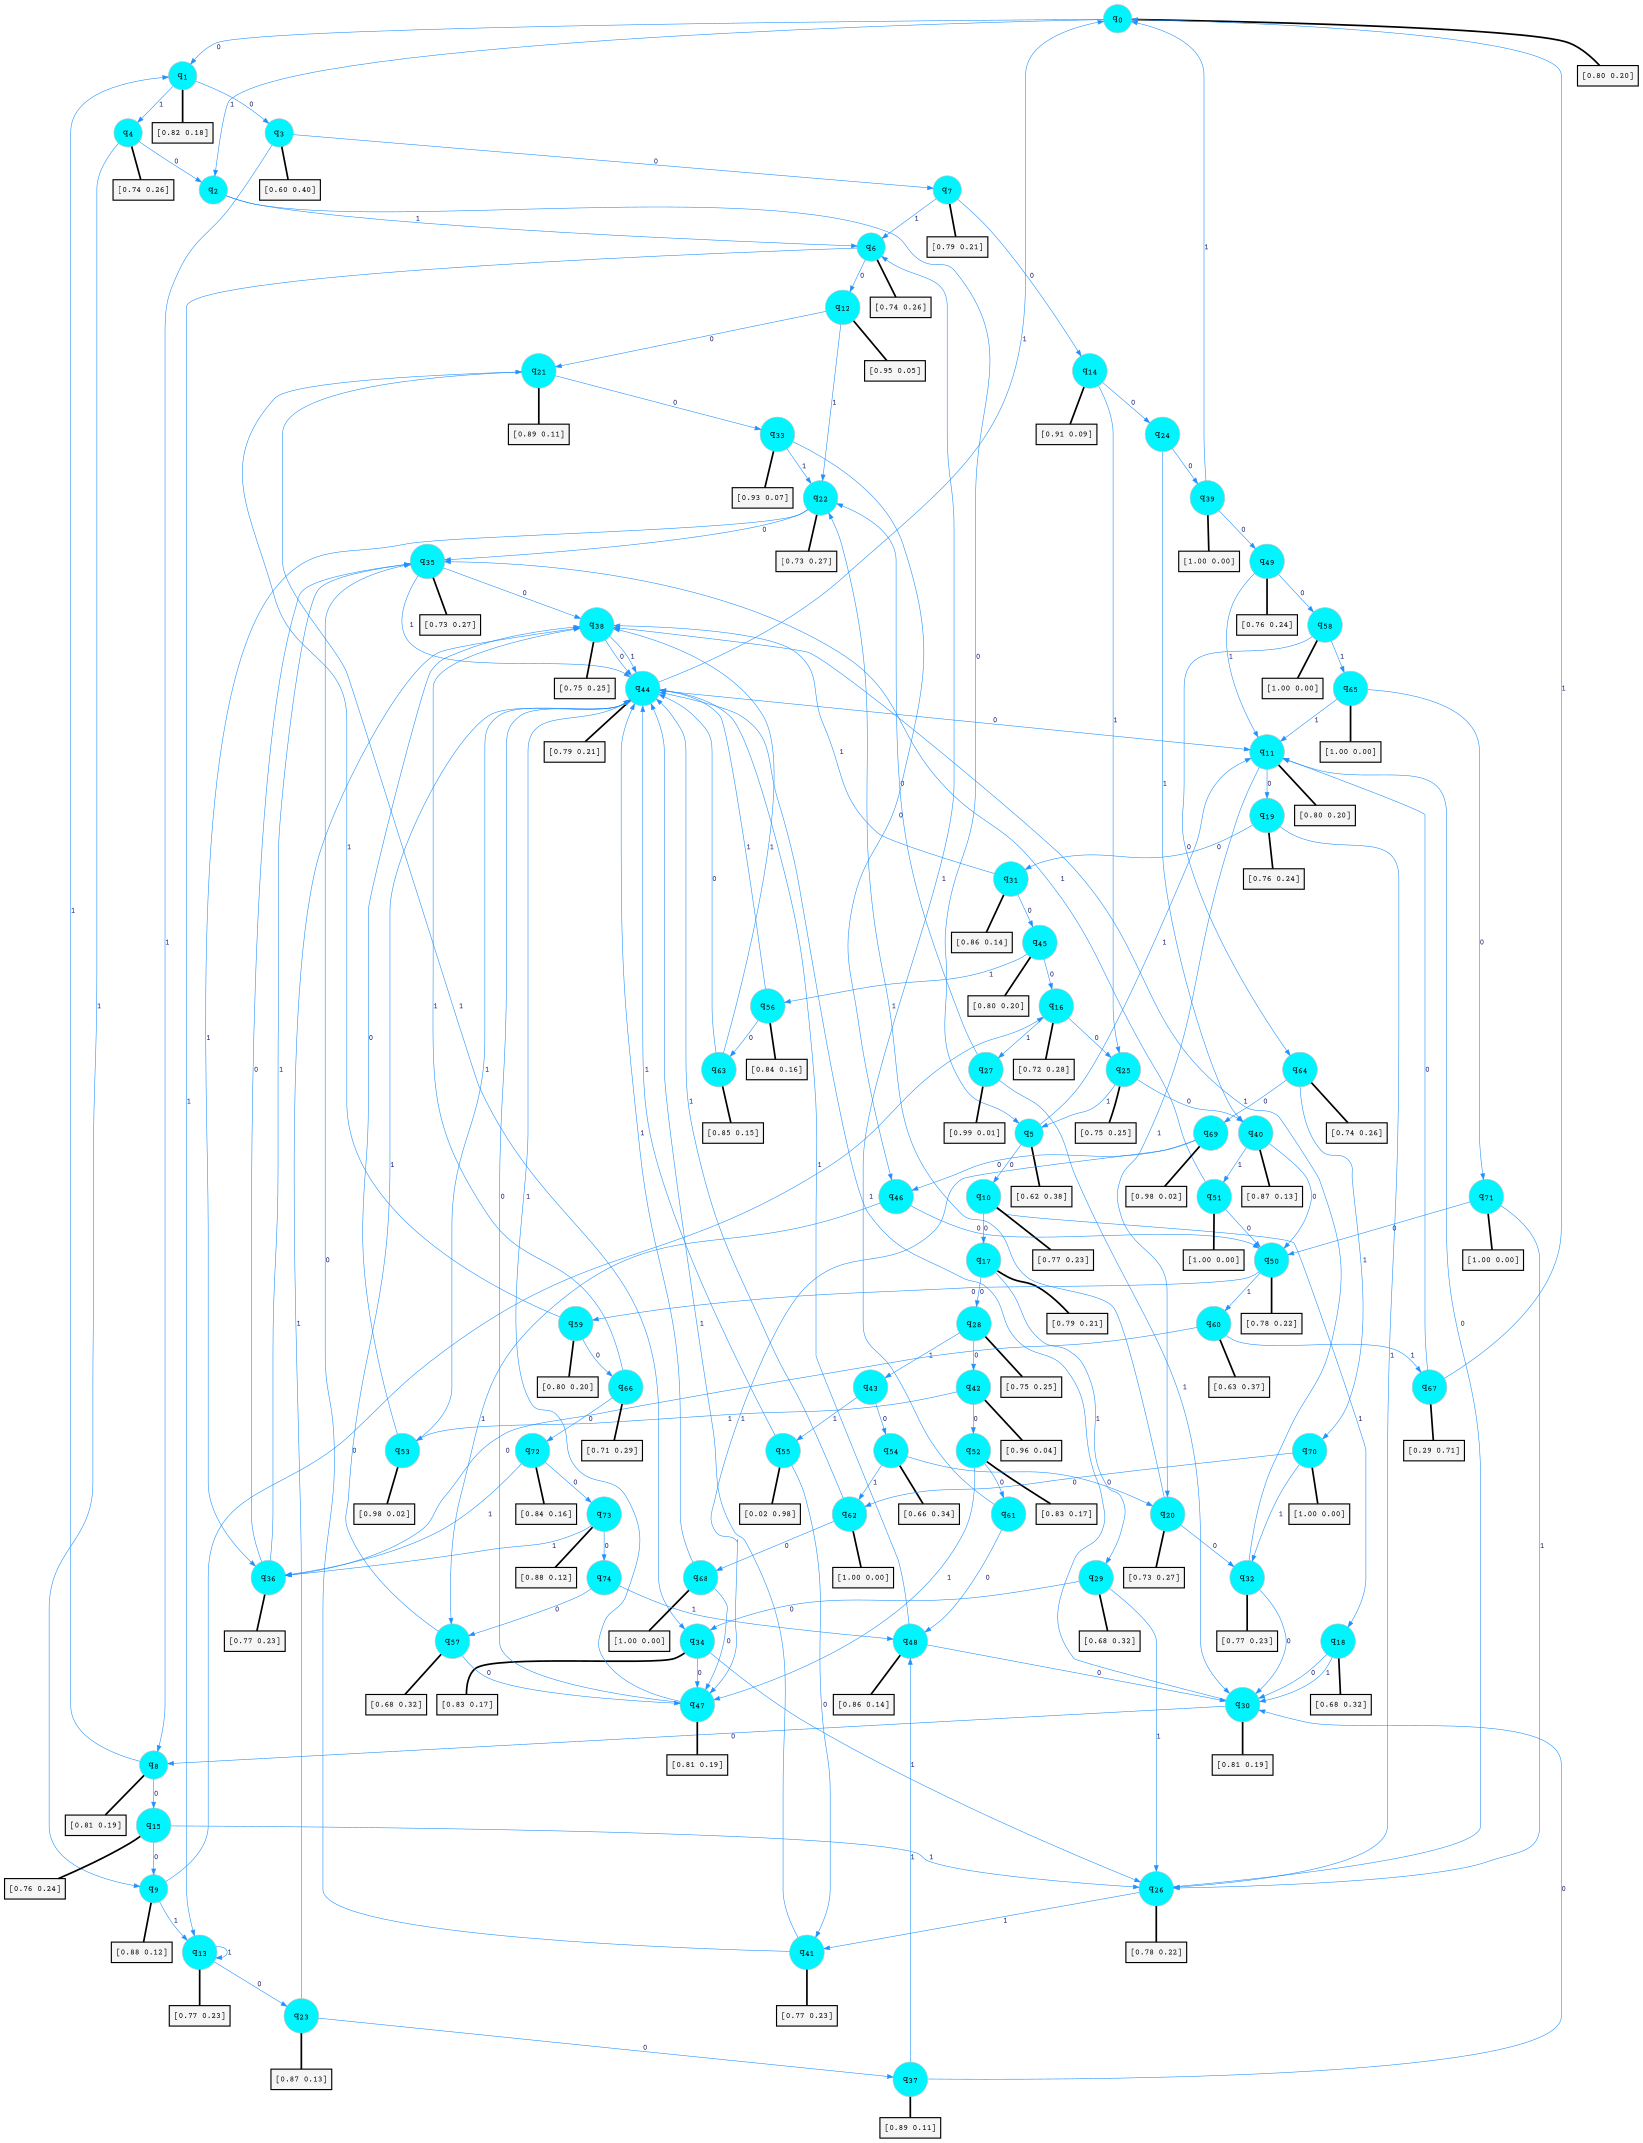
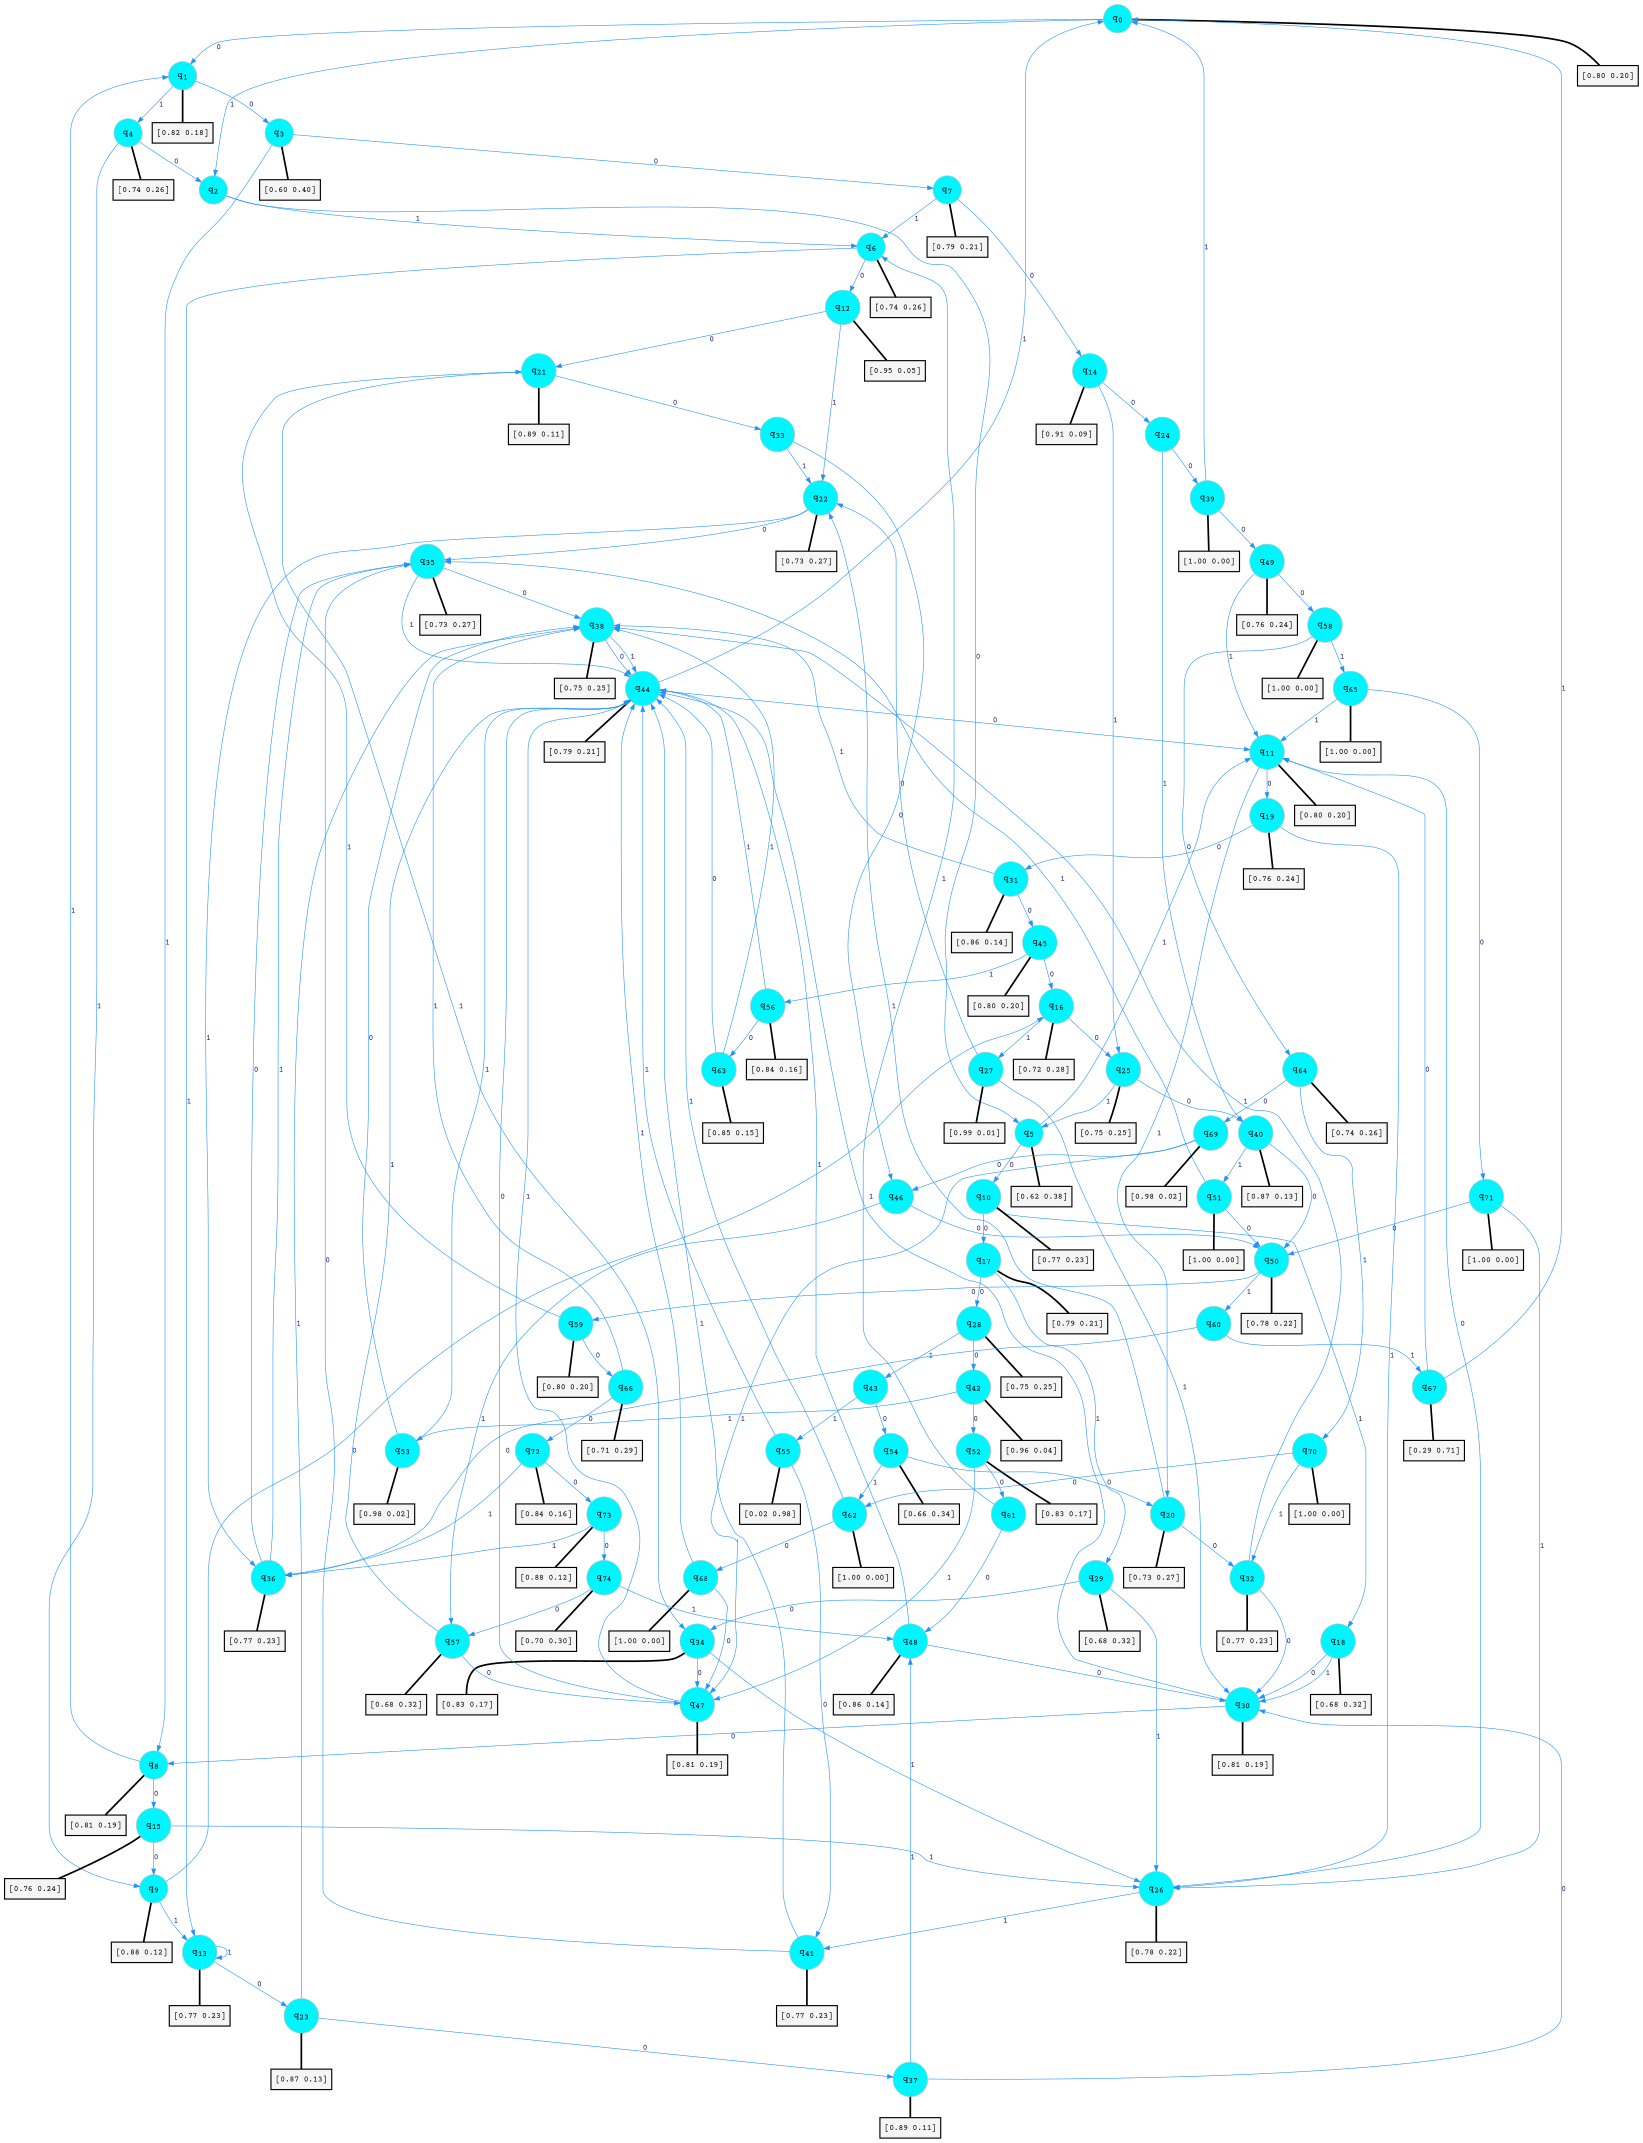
node "[0.93 0.07]": removed
node "[0.63 0.37]": removed
node "[0.70 0.30]": added
